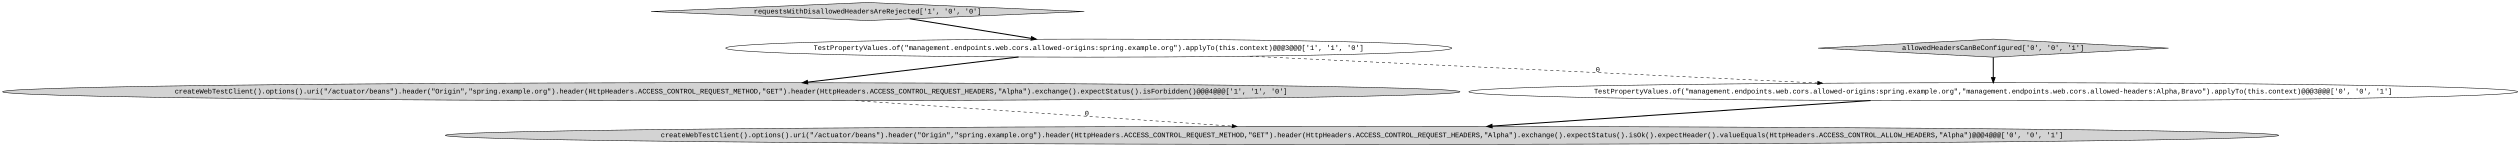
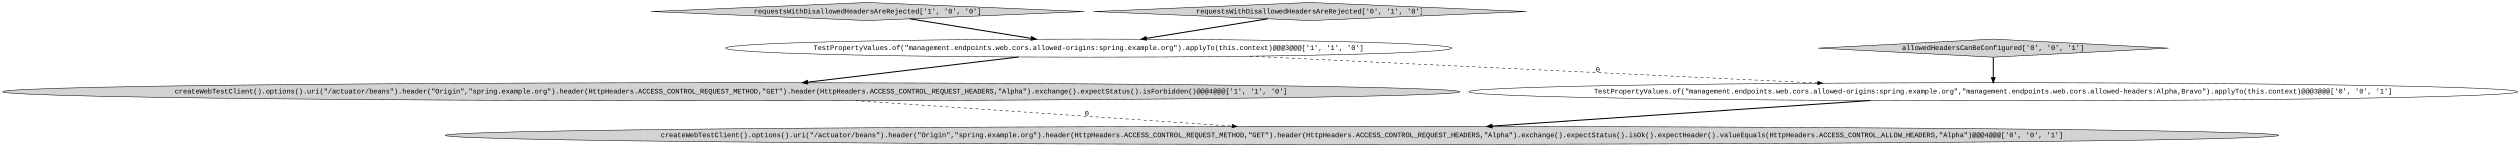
node "requestsWithDisallowedHeadersAreRejected['0', '1', '0']": added
